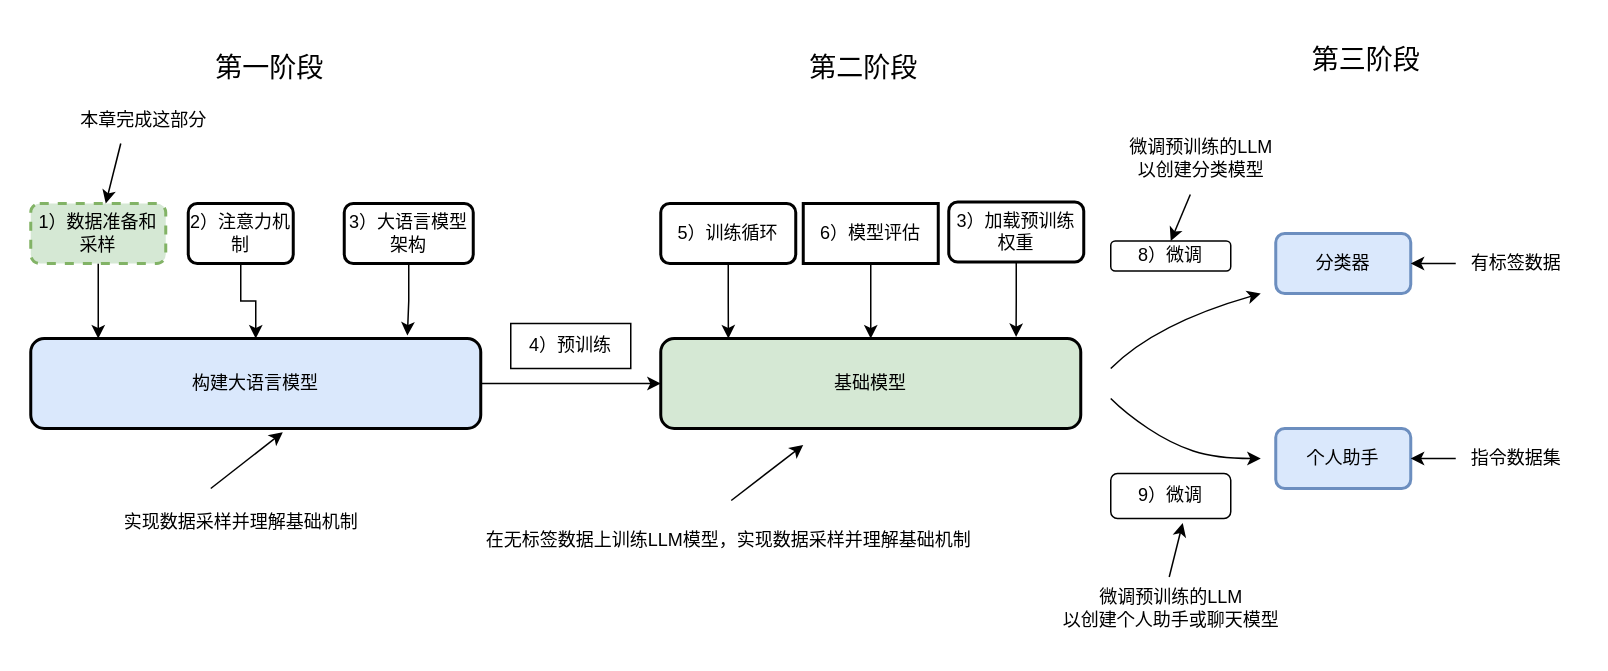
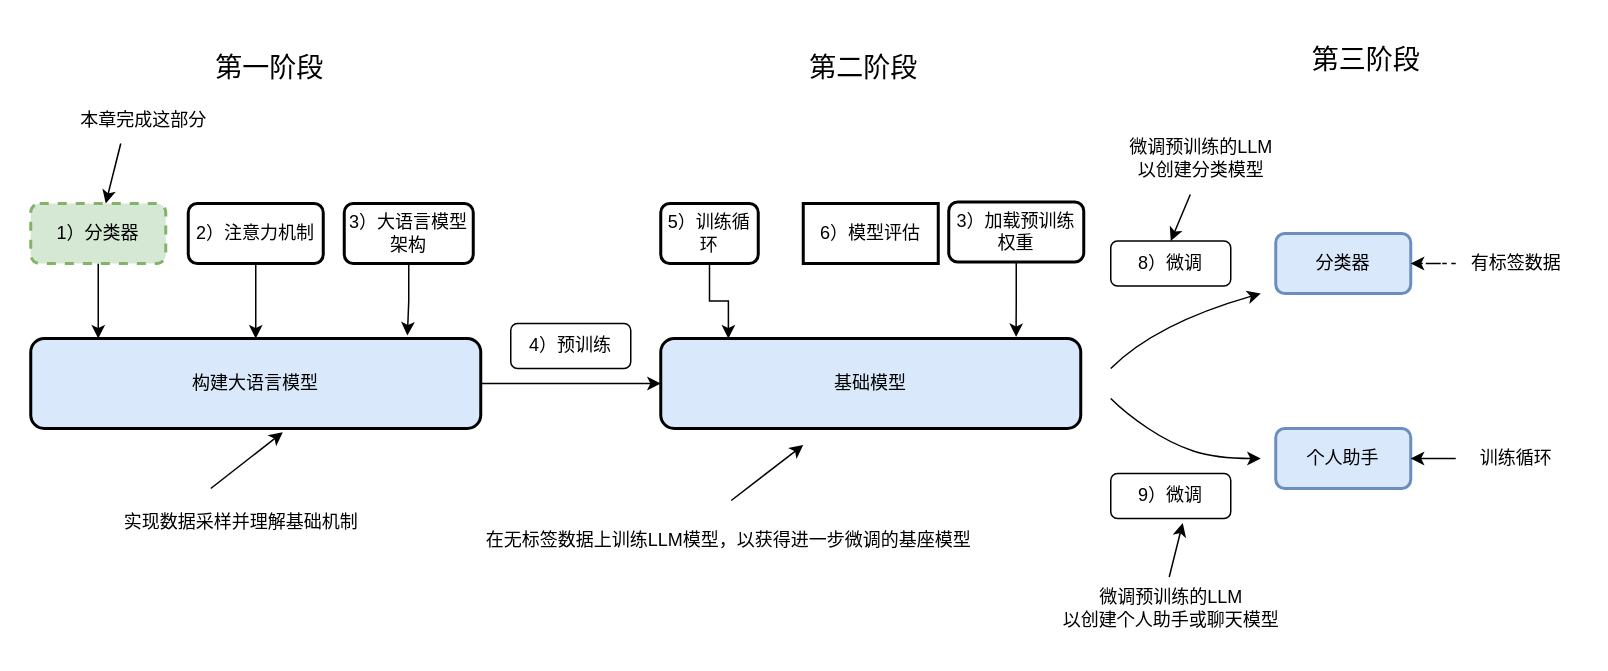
node "1）数据准备和采样": label "1）数据准备和采样" -> "1）分类器"
node "2）注意力机制": size 105x60 -> 135x60
node "5）训练循环": size 135x60 -> 98x60
node "8）微调": size 120x30 -> 120x45
edge "有标签数据" -> "分类器": style solid -> dashed
edge "6）模型评估" -> "基础模型": removed
node "4）预训练": shape rectangle -> rounded rectangle
node "基础模型": fillcolor #d5e8d4 -> #dae8fc
node "指令数据集": label "指令数据集" -> "训练循环"
node "在无标签数据上训练LLM模型，实现数据采样并理解基础机制": label "在无标签数据上训练LLM模型，实现数据采样并理解基础机制" -> "在无标签数据上训练LLM模型，以获得进一步微调的基座模型"
